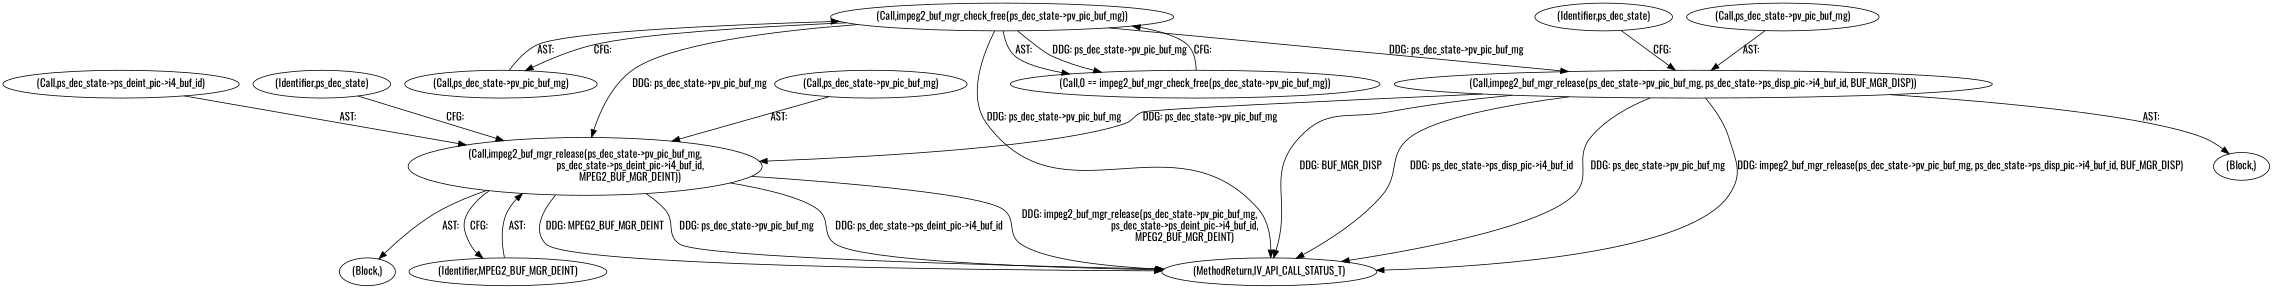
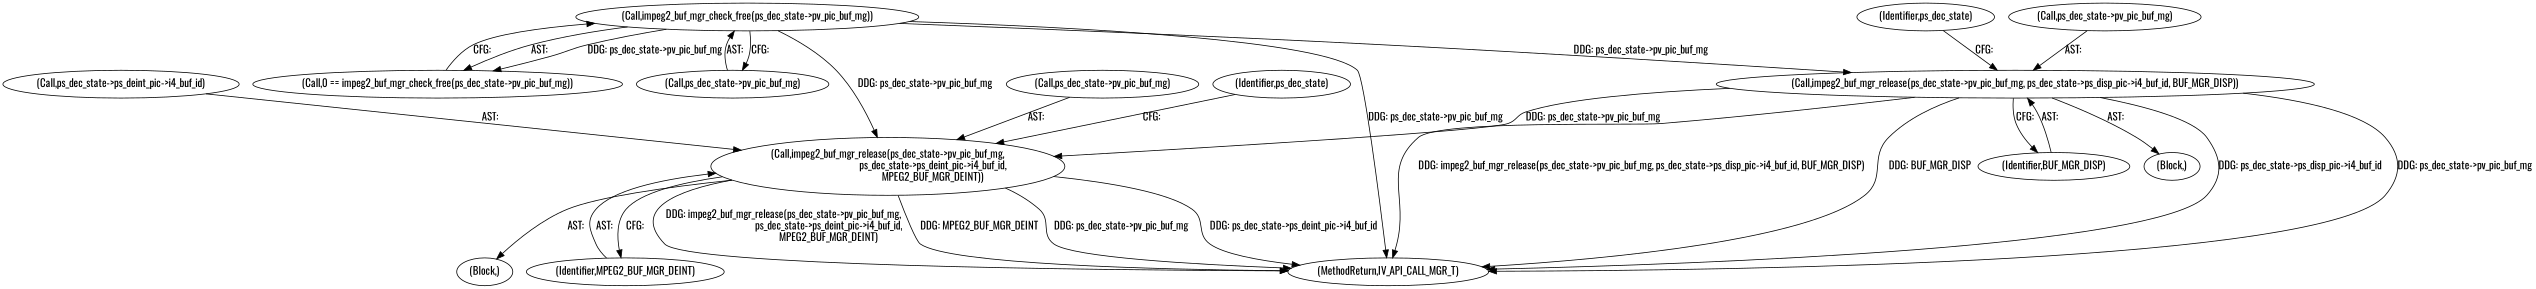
node "(Identifier,BUF_MGR_DISP)": added
node "(MethodReturn,IV_API_CALL_STATUS_T)": label "(MethodReturn,IV_API_CALL_STATUS_T)" -> "(MethodReturn,IV_API_CALL_MGR_T)"
